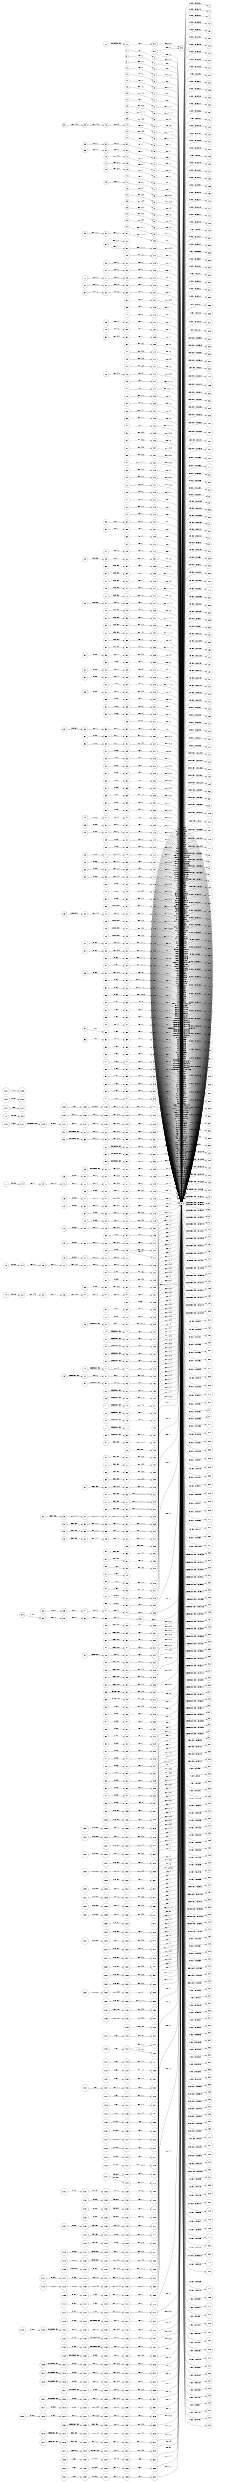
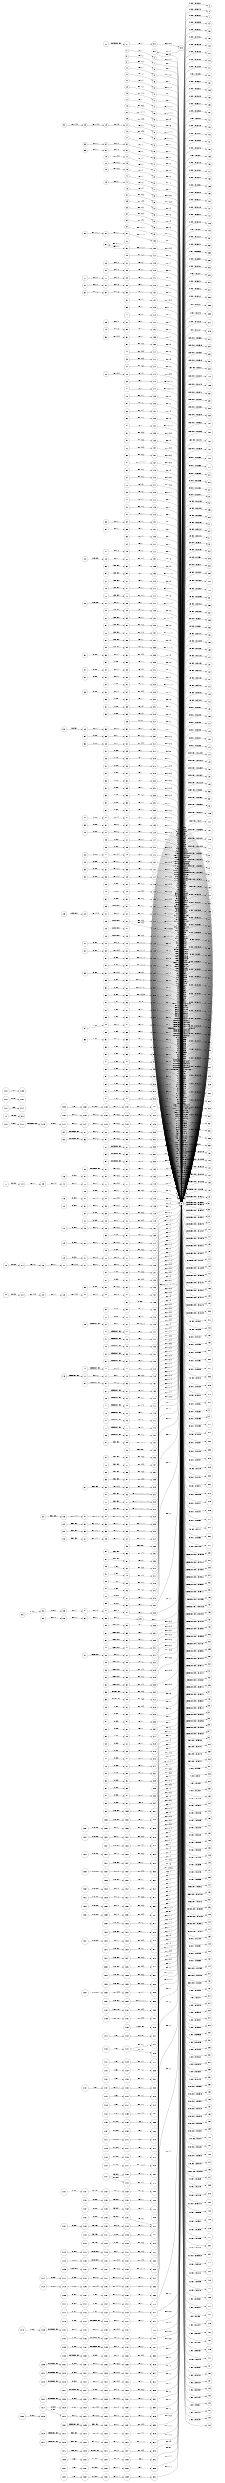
edge "574" -> "573": reversed
edge "106" -> "105": reversed
edge "474" -> "475": now "466" -> "475"
edge "524" -> "529": now "524" -> "525"
edge "670" -> "667": now "666" -> "667"
edge "777" -> "778": added, label "<eps>:る"
node "866": added
edge "1095" -> "0": added, label "<eps>:れ"
edge "891" -> "892": now "891" -> "884"
edge "988" -> "989": removed, label "<eps>:６"
edge "1060" -> "1061": added, label "<eps>:を"
edge "1204" -> "1205": now "1204" -> "1211"
node "1140": added
edge "1284" -> "1285": removed, label "<eps>:さ"
edge "1340" -> "1341": now "1347" -> "1341"
